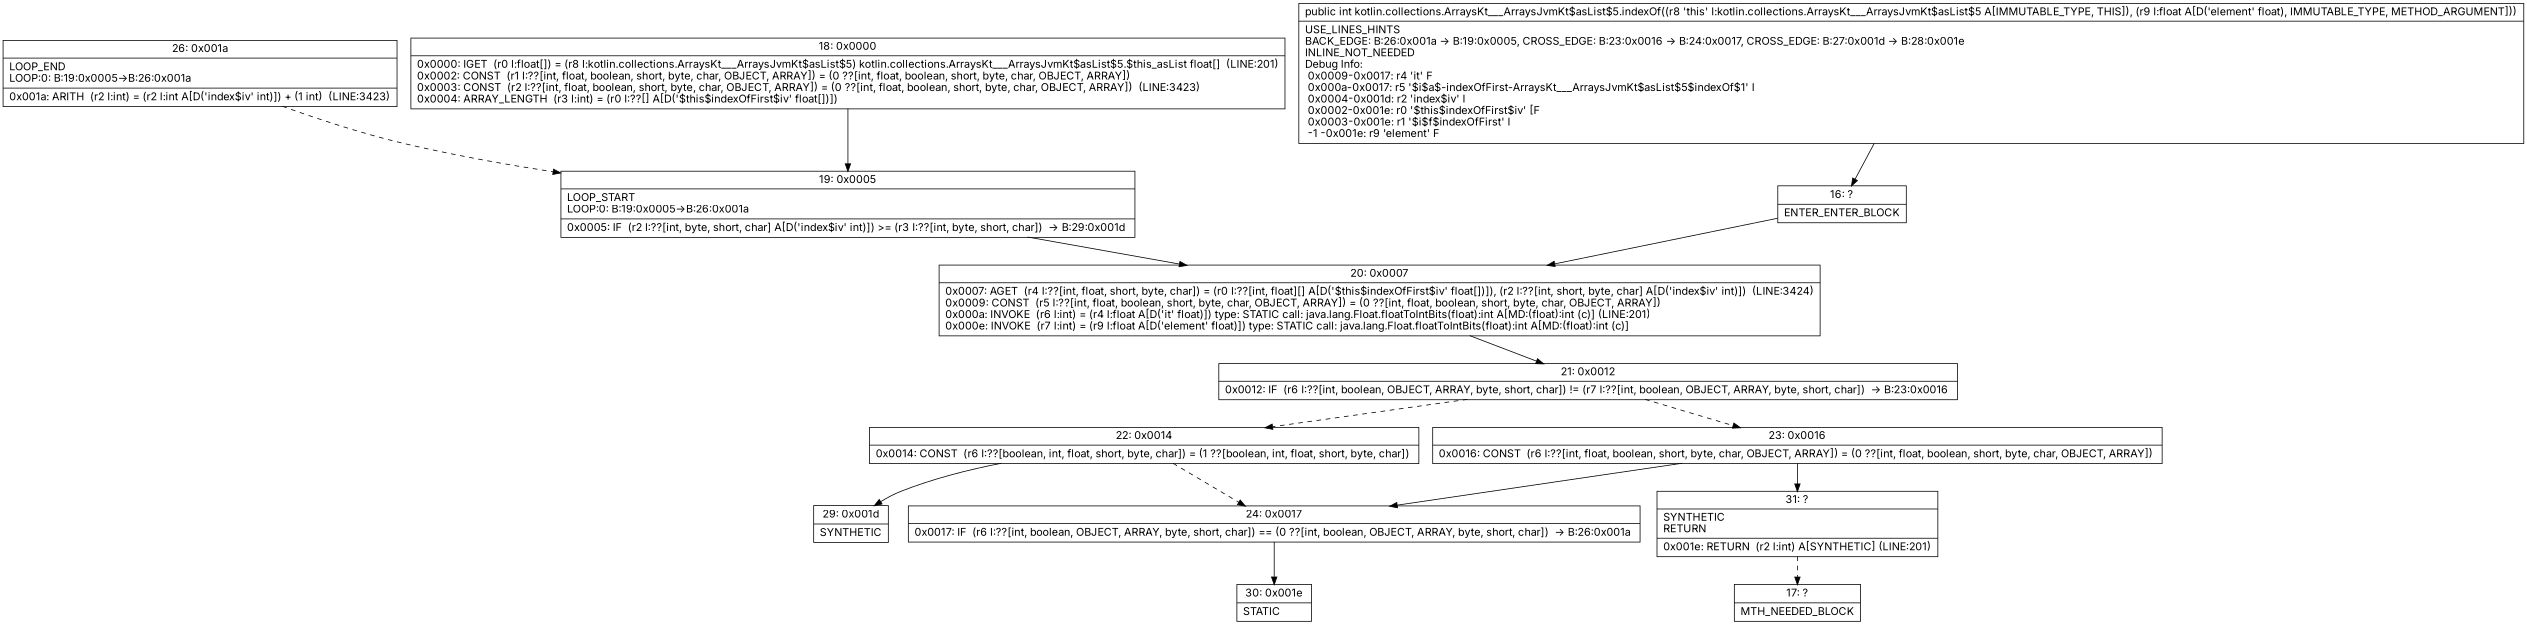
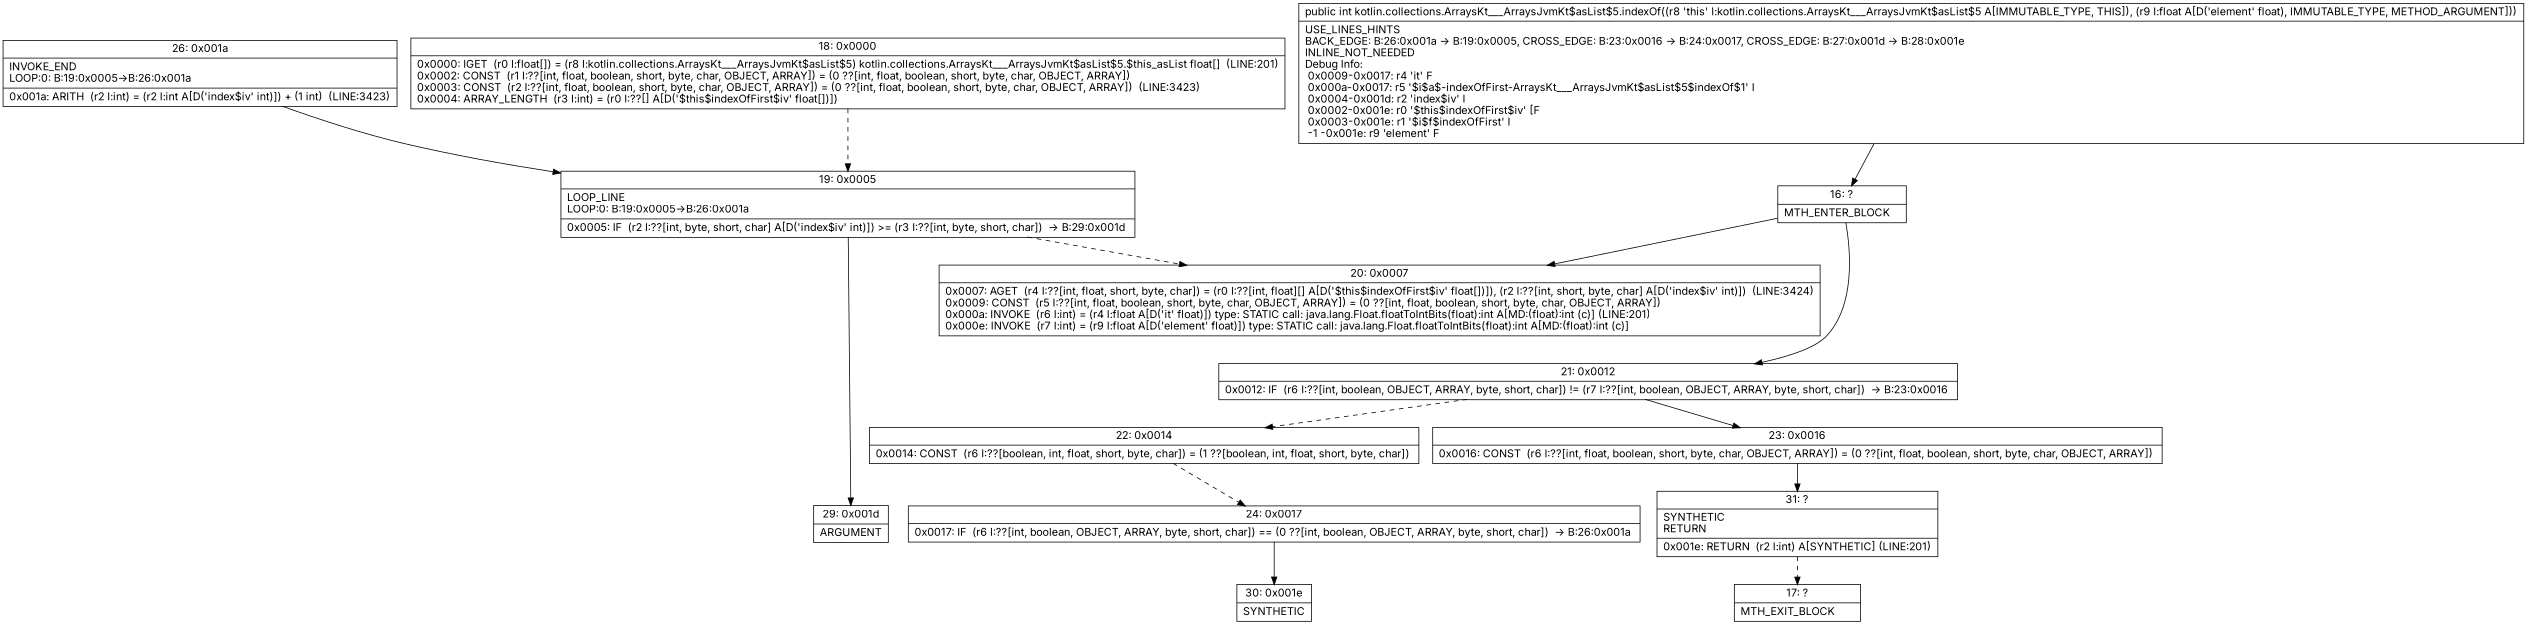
node "26: 0x001a": text "LOOP_END" -> "INVOKE_END"
edge "18: 0x0000" -> "19: 0x0005": style solid -> dashed
edge "26: 0x001a" -> "19: 0x0005": style dashed -> solid
node "19: 0x0005": text "LOOP_START" -> "LOOP_LINE"
node "16: ?": text "ENTER_ENTER_BLOCK" -> "MTH_ENTER_BLOCK"
edge "19: 0x0005" -> "20: 0x0007": style solid -> dashed
edge "20: 0x0007" -> "21: 0x0012": now "16: ?" -> "21: 0x0012"
edge "21: 0x0012" -> "23: 0x0016": style dashed -> solid
edge "22: 0x0014" -> "29: 0x001d": now "19: 0x0005" -> "29: 0x001d"
edge "23: 0x0016" -> "24: 0x0017": removed
node "29: 0x001d": text "SYNTHETIC" -> "ARGUMENT"
node "30: 0x001e": text "STATIC" -> "SYNTHETIC"
node "17: ?": text "MTH_NEEDED_BLOCK" -> "MTH_EXIT_BLOCK"
